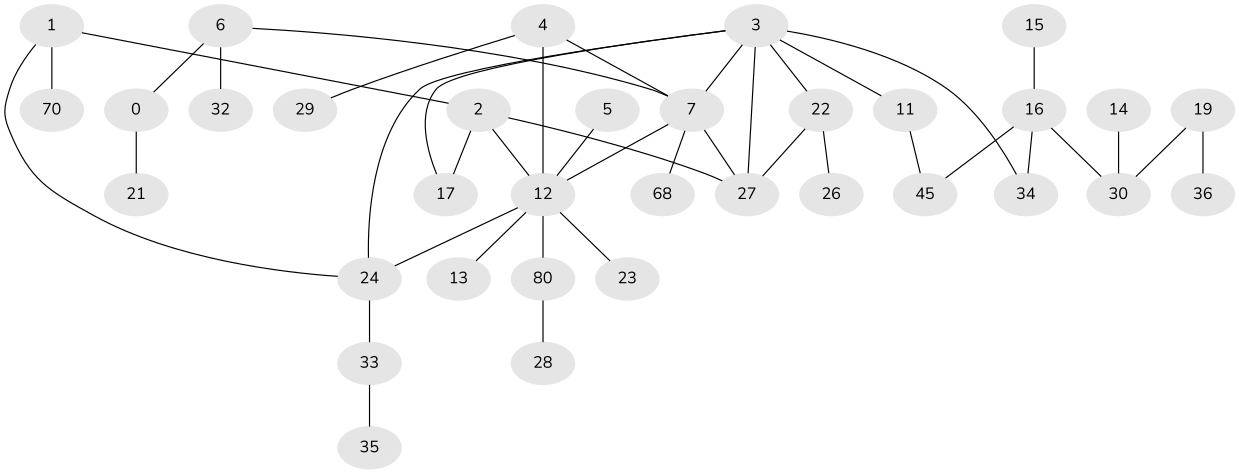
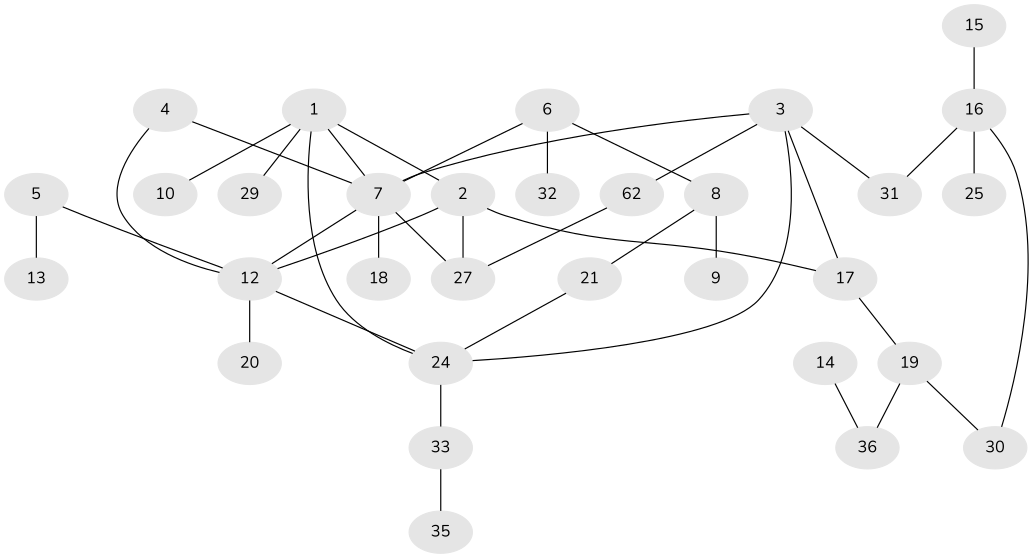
edge "4" -- "29": now "1" -- "29"
node "70": label "70" -> "10"
node "0": label "0" -> "8"
edge "3" -- "27": removed
node "22": label "22" -> "62"
node "11": removed
edge "1" -- "7": added
edge "14" -- "30": now "14" -- "36"
node "68": label "68" -> "18"
node "26": removed
node "45": label "45" -> "25"
node "34": label "34" -> "31"
edge "12" -- "13": now "5" -- "13"
node "80": label "80" -> "20"
node "23": removed
node "9": added
edge "21" -- "24": added
edge "17" -- "19": added
node "28": removed
